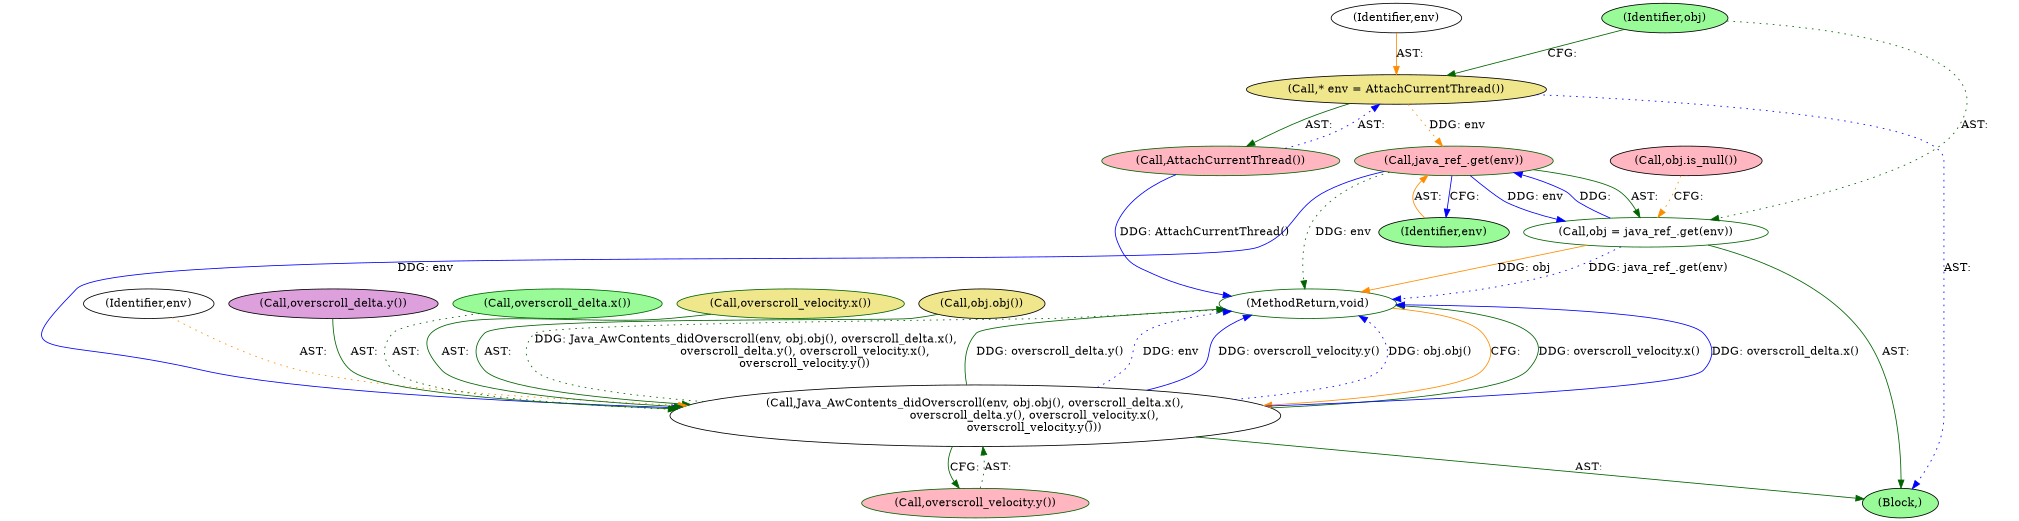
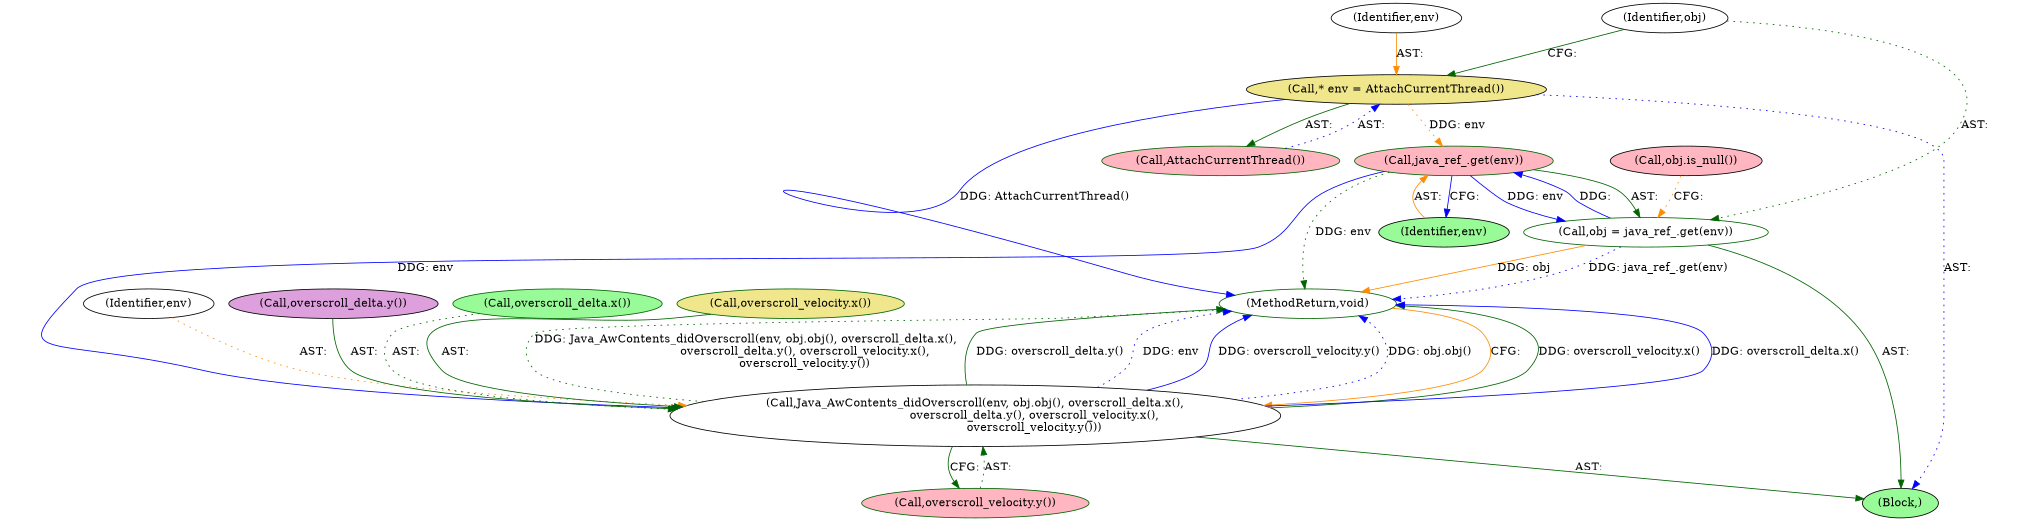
node "(Identifier,obj)": fillcolor palegreen -> white
edge "(Call,AttachCurrentThread())" -> "(MethodReturn,void)": now "(Call,* env = AttachCurrentThread())" -> "(MethodReturn,void)"
node "(Call,obj.obj())": removed
